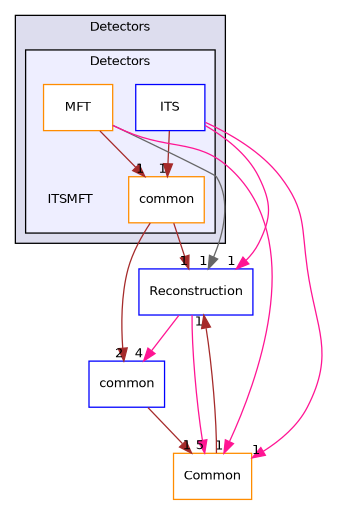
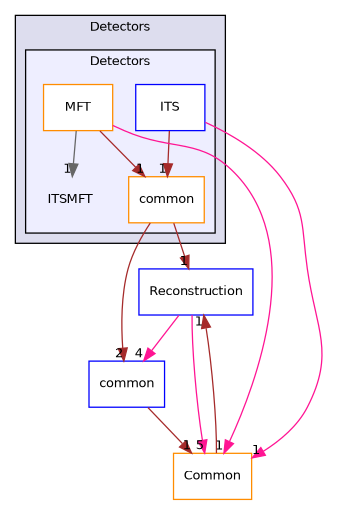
edge "MFT" -> "Reconstruction": now "MFT" -> "ITSMFT"
edge "ITS" -> "Reconstruction": removed
